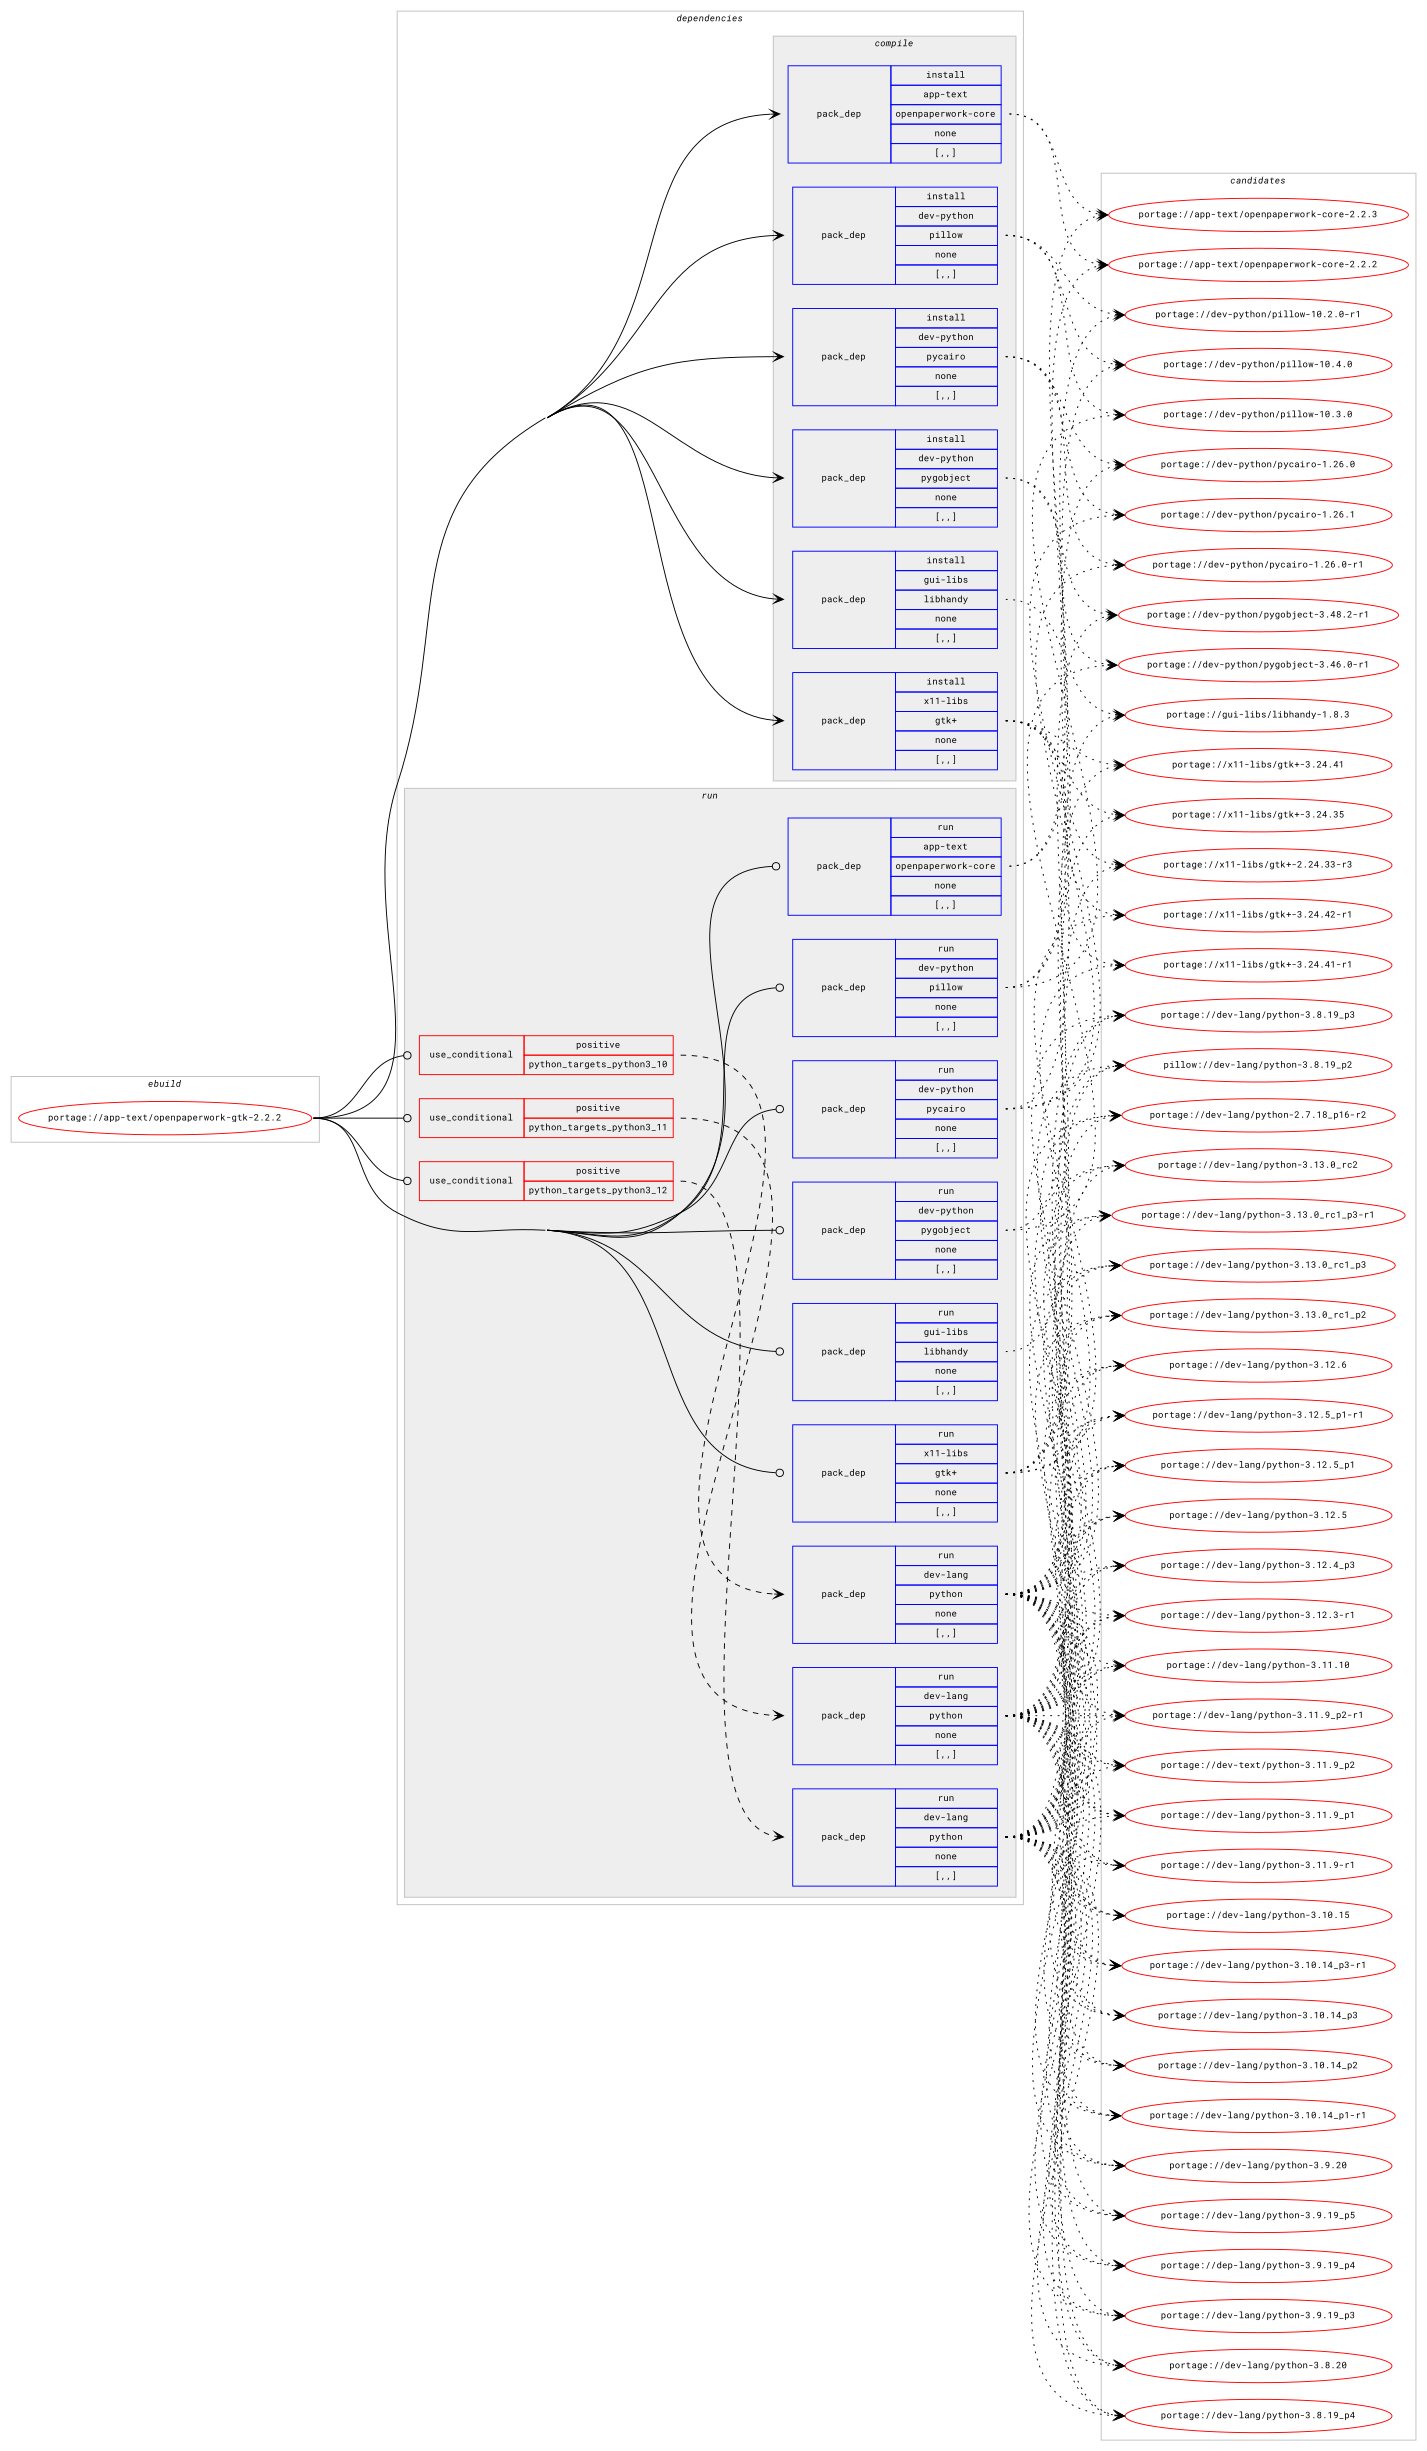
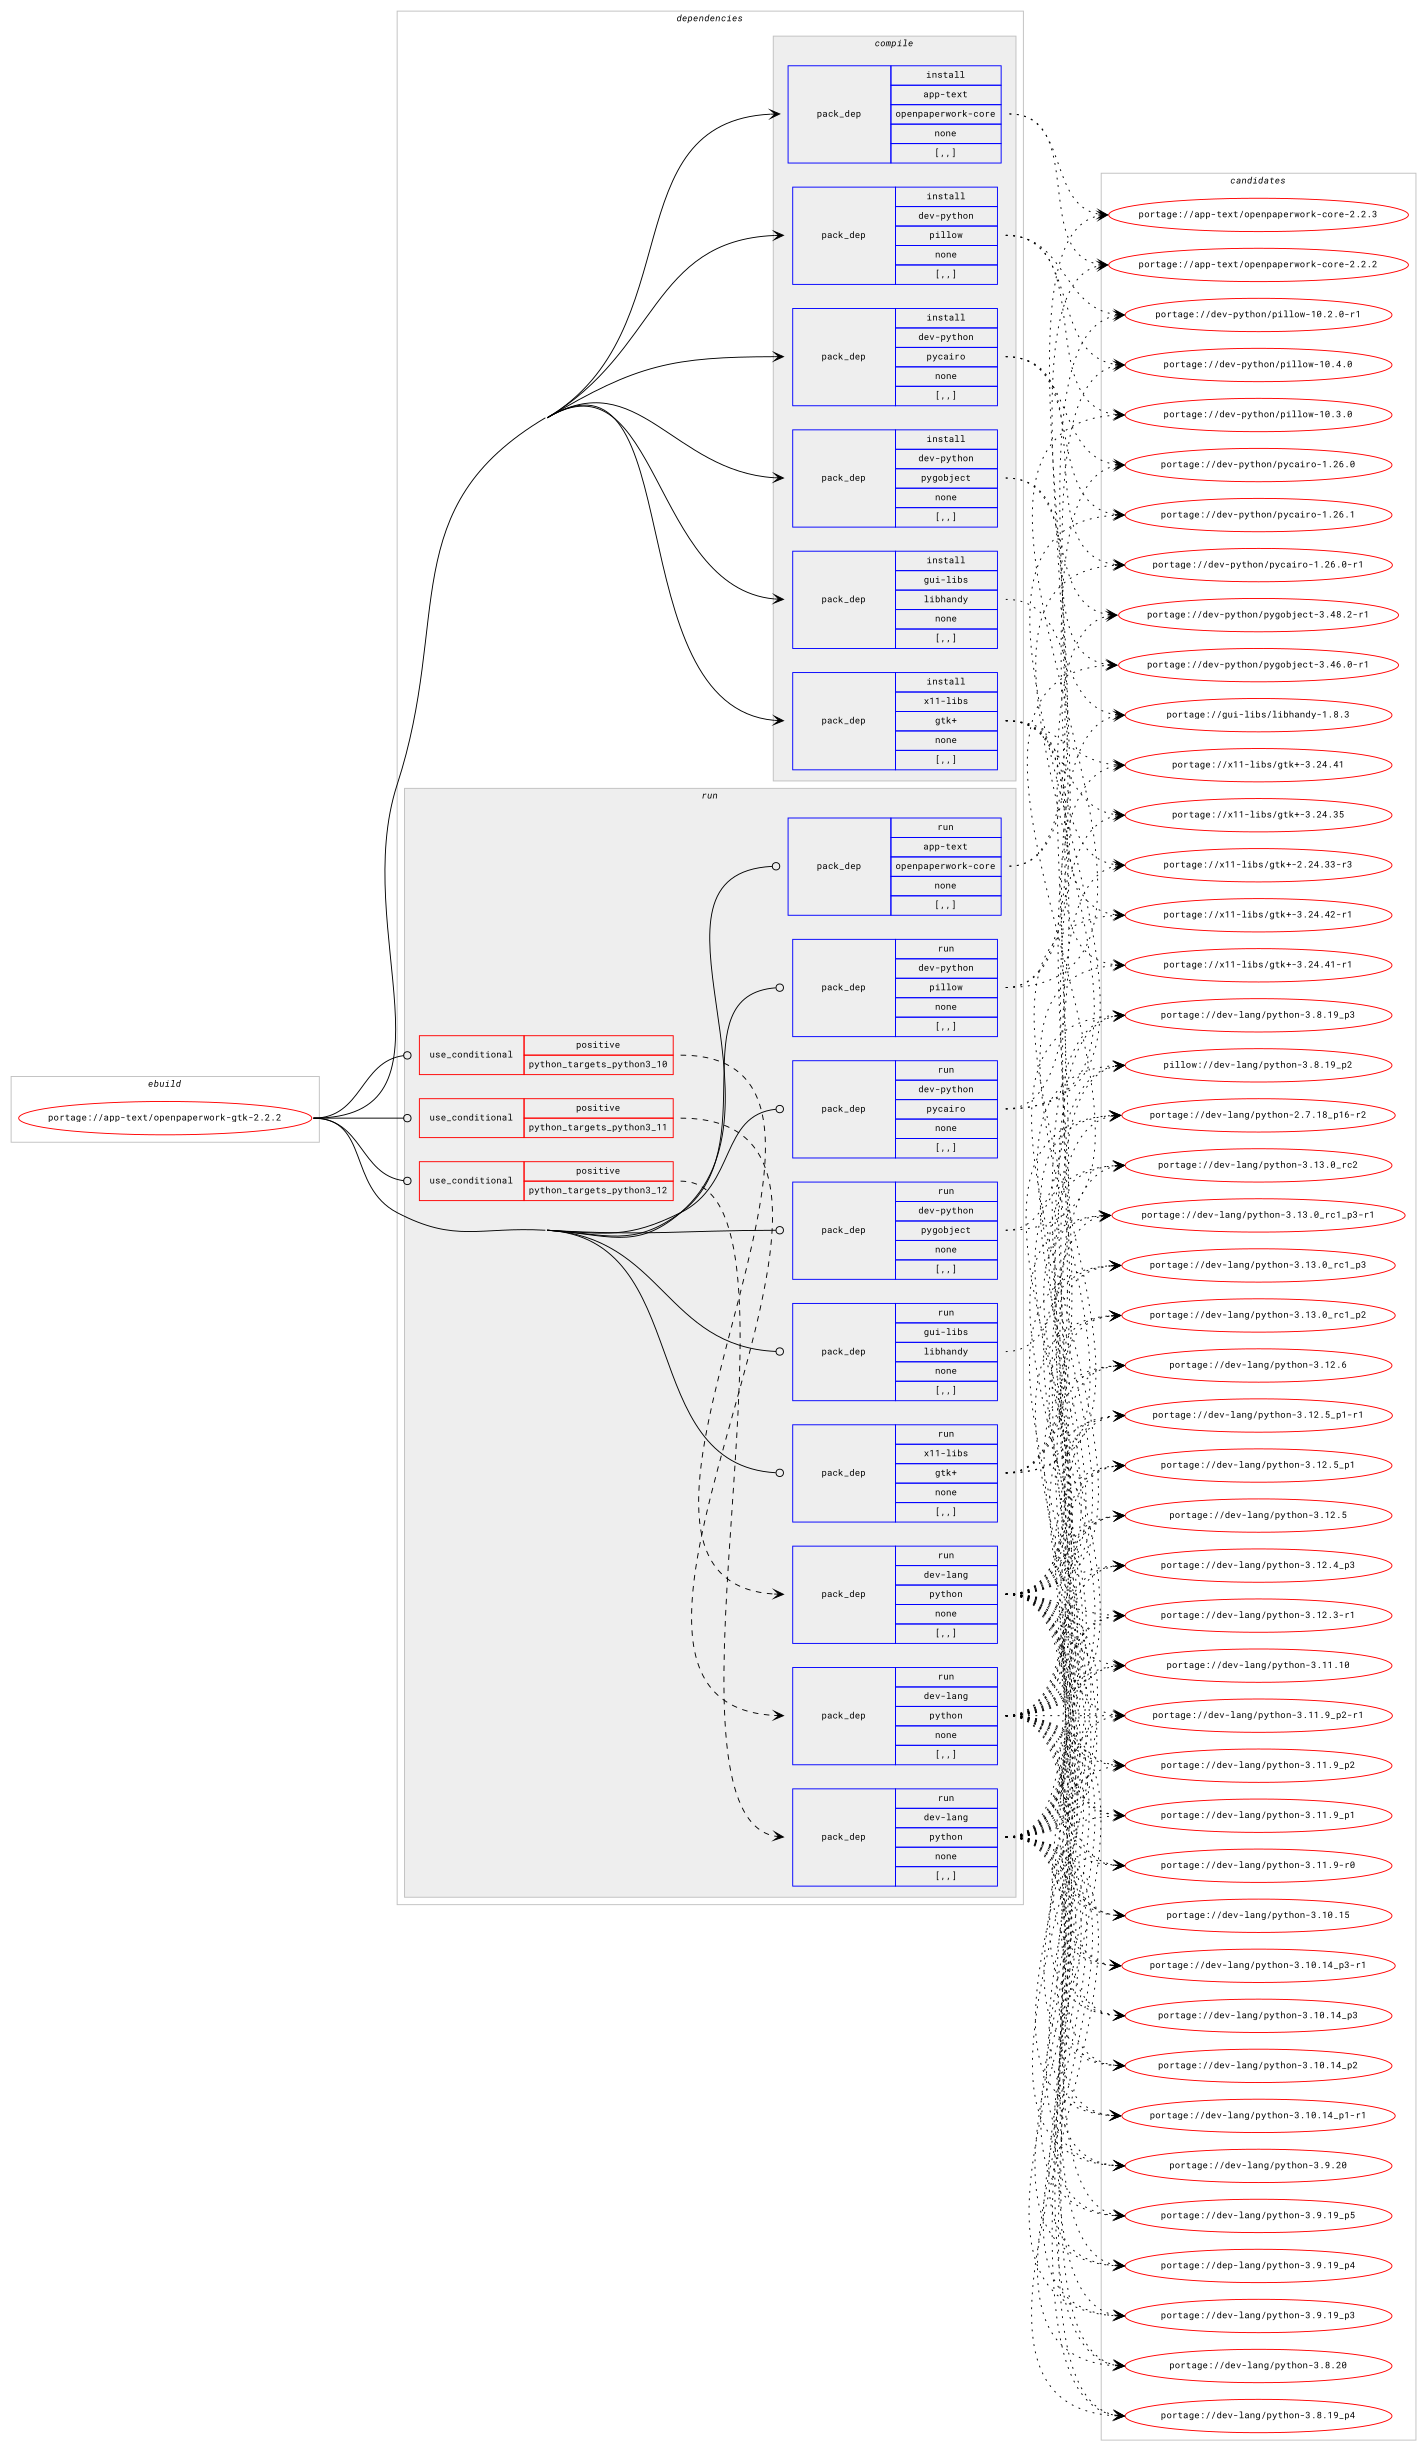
node "portage://dev-text/python-3.11.9_p2": label "portage://dev-text/python-3.11.9_p2" -> "portage://dev-lang/python-3.11.9_p2"
node "portage://dev-lang/python-3.11.9-r1": label "portage://dev-lang/python-3.11.9-r1" -> "portage://dev-lang/python-3.11.9-r0"
